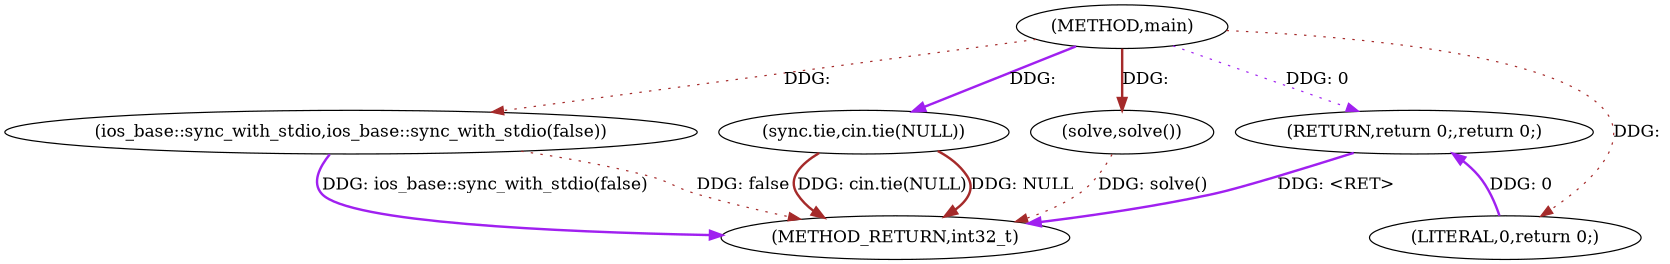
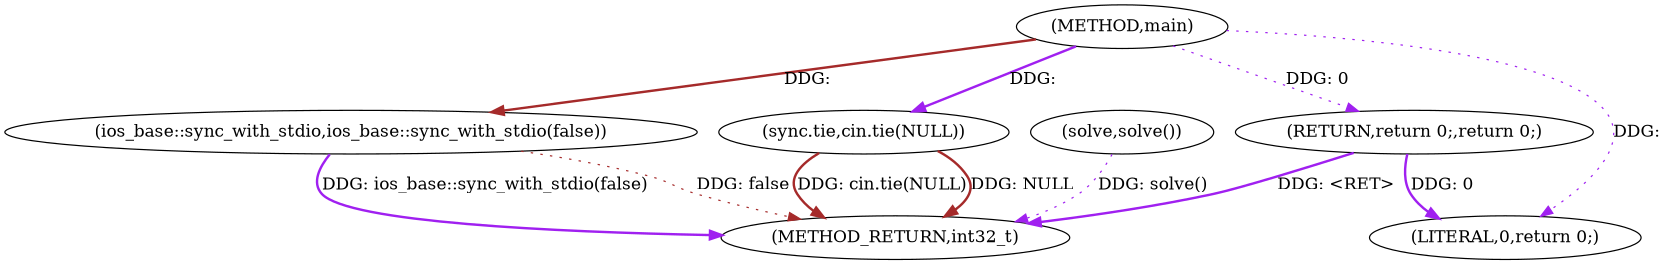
edge "(METHOD,main)" -> "(LITERAL,0,return 0;)": color brown -> purple
edge "(METHOD,main)" -> "(solve,solve())": removed, label "DDG:"
edge "(METHOD,main)" -> "(ios_base::sync_with_stdio,ios_base::sync_with_stdio(false))": style dotted -> bold
edge "(LITERAL,0,return 0;)" -> "(RETURN,return 0;,return 0;)": reversed
edge "(solve,solve())" -> "(METHOD_RETURN,int32_t)": color brown -> purple
